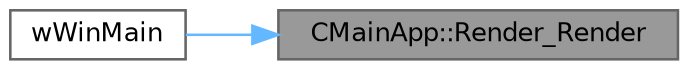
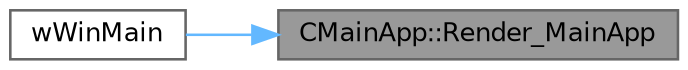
node "CMainApp::Render_Render": label "CMainApp::Render_Render" -> "CMainApp::Render_MainApp"
